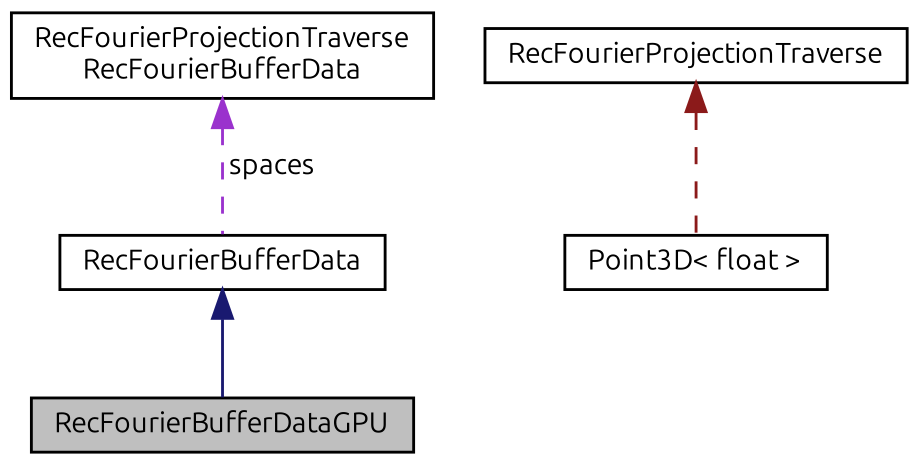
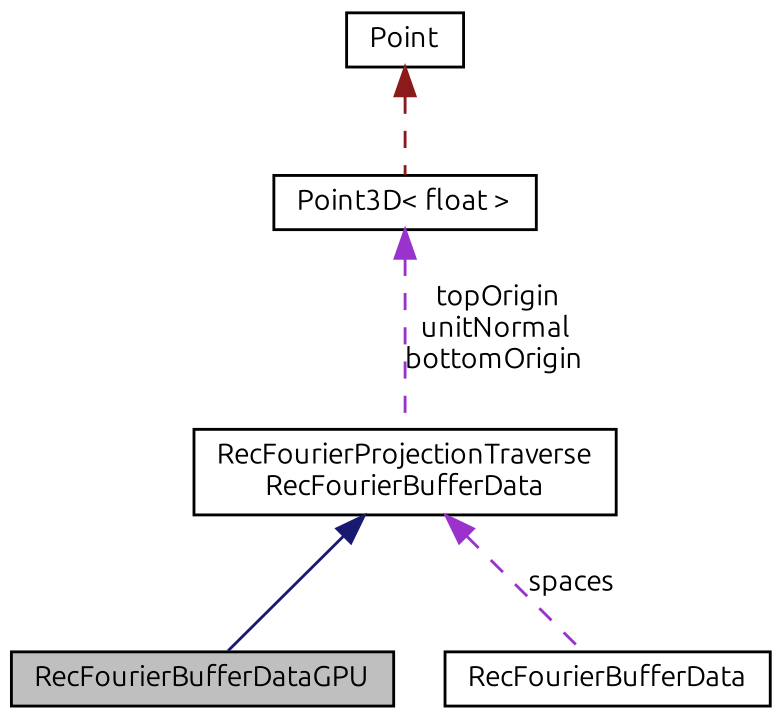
node "RecFourierProjectionTraverse": label "RecFourierProjectionTraverse" -> "Point"
edge "RecFourierProjectionTraverse RecFourierBufferData" -> "Point3D< float >": added, label "topOrigin unitNormal bottomOrigin"
edge "RecFourierBufferDataGPU" -> "RecFourierBufferData": now "RecFourierBufferDataGPU" -> "RecFourierProjectionTraverse RecFourierBufferData"
